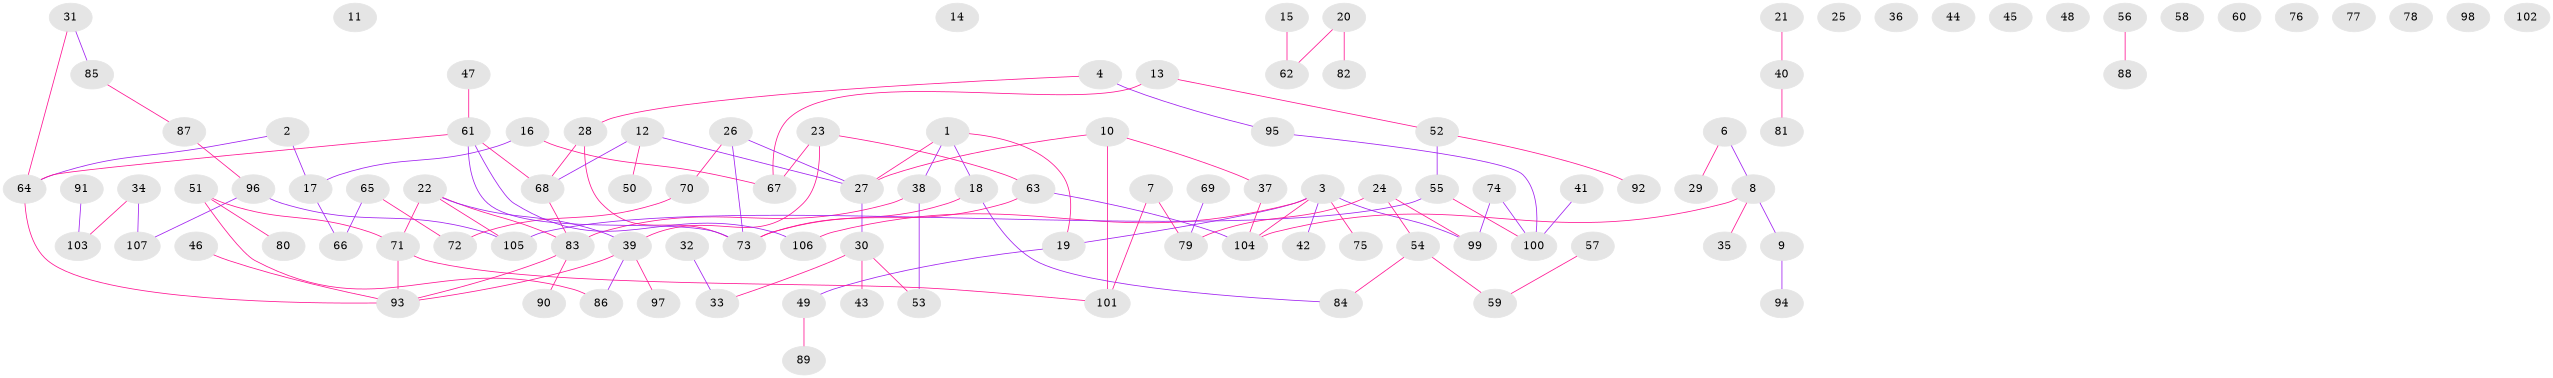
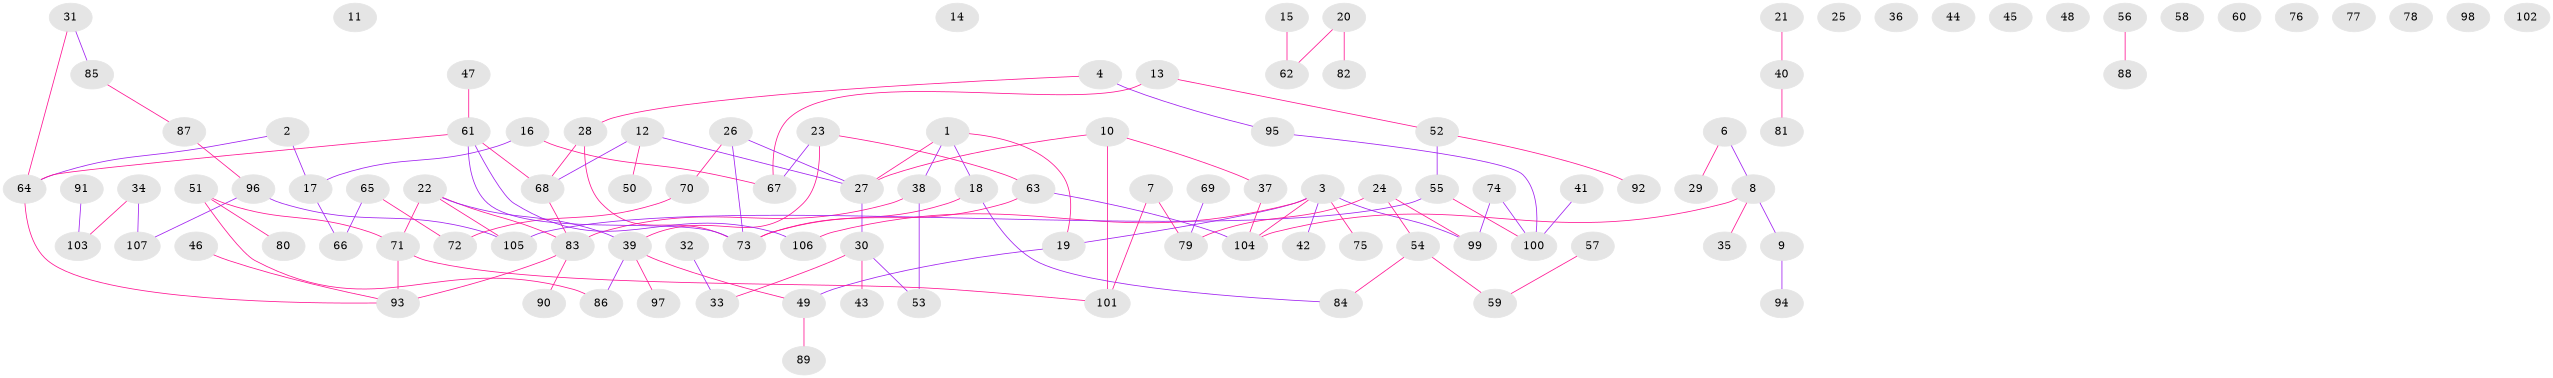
edge "23" -- "67": color deeppink -> purple
edge "30" -- "53": color deeppink -> purple
edge "39" -- "93": now "39" -- "49"
